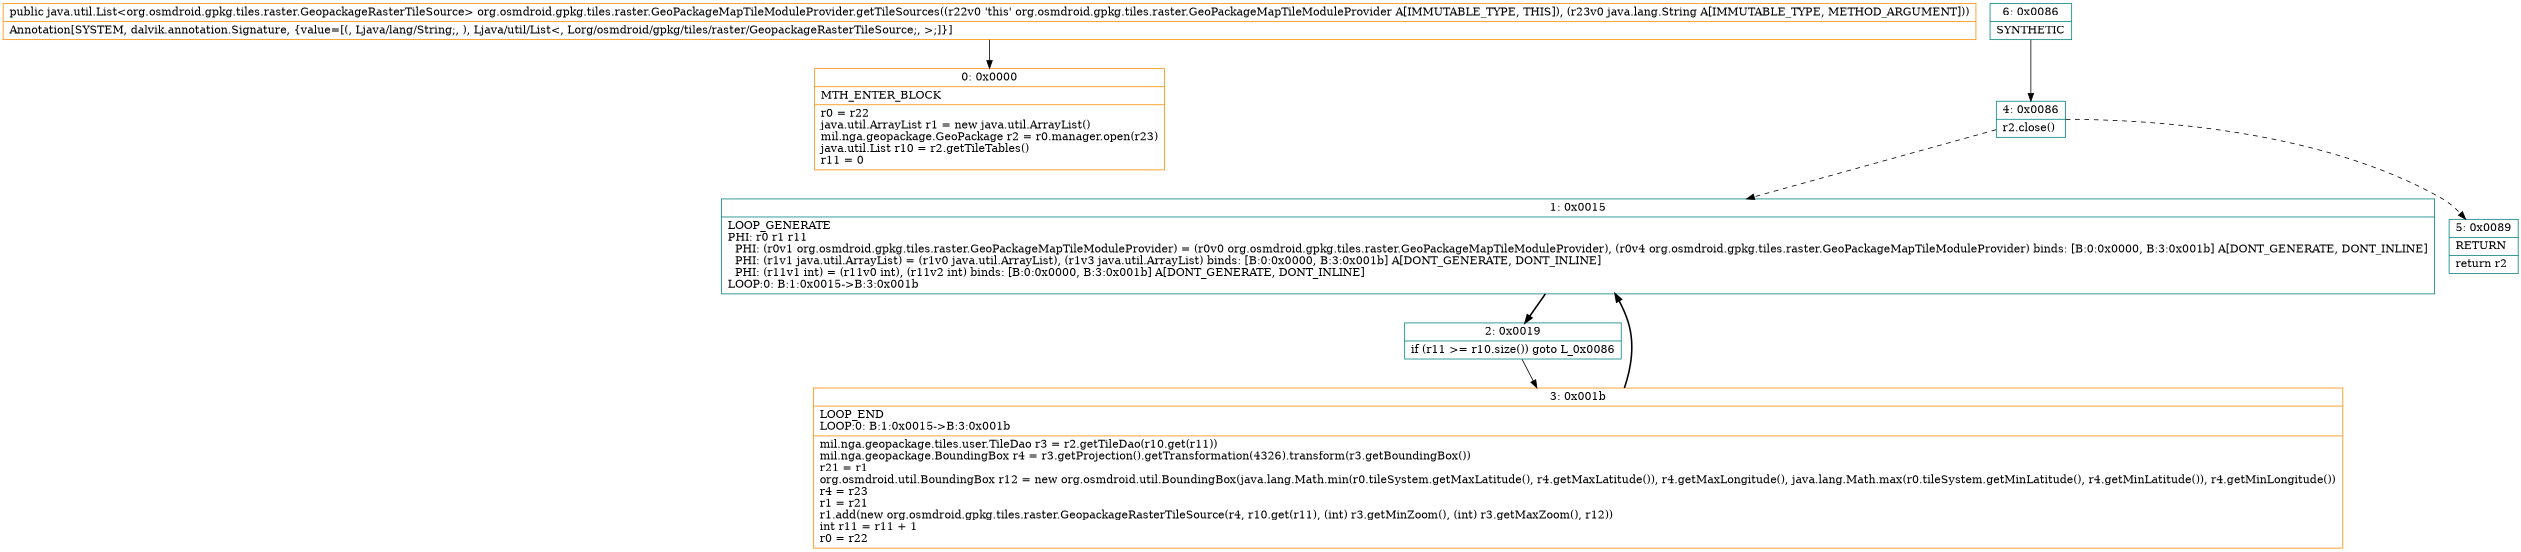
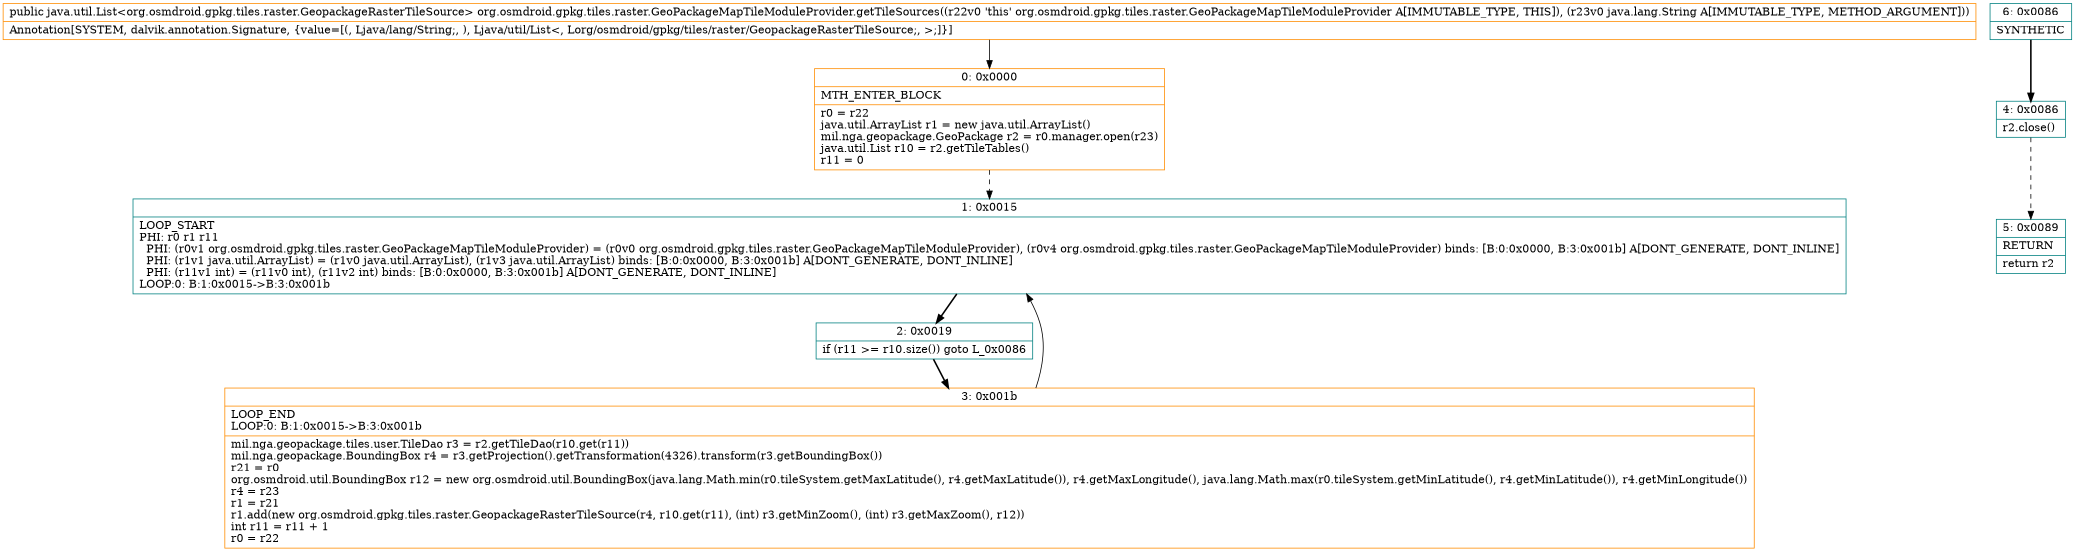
edge "6: 0x0086" -> "4: 0x0086": style solid -> bold
edge "4: 0x0086" -> "1: 0x0015": now "0: 0x0000" -> "1: 0x0015"
node "1: 0x0015": text "LOOP_GENERATE" -> "LOOP_START"
edge "3: 0x001b" -> "1: 0x0015": style bold -> solid
edge "2: 0x0019" -> "3: 0x001b": style solid -> bold
node "3: 0x001b": text "r21 = r1" -> "r21 = r0"
